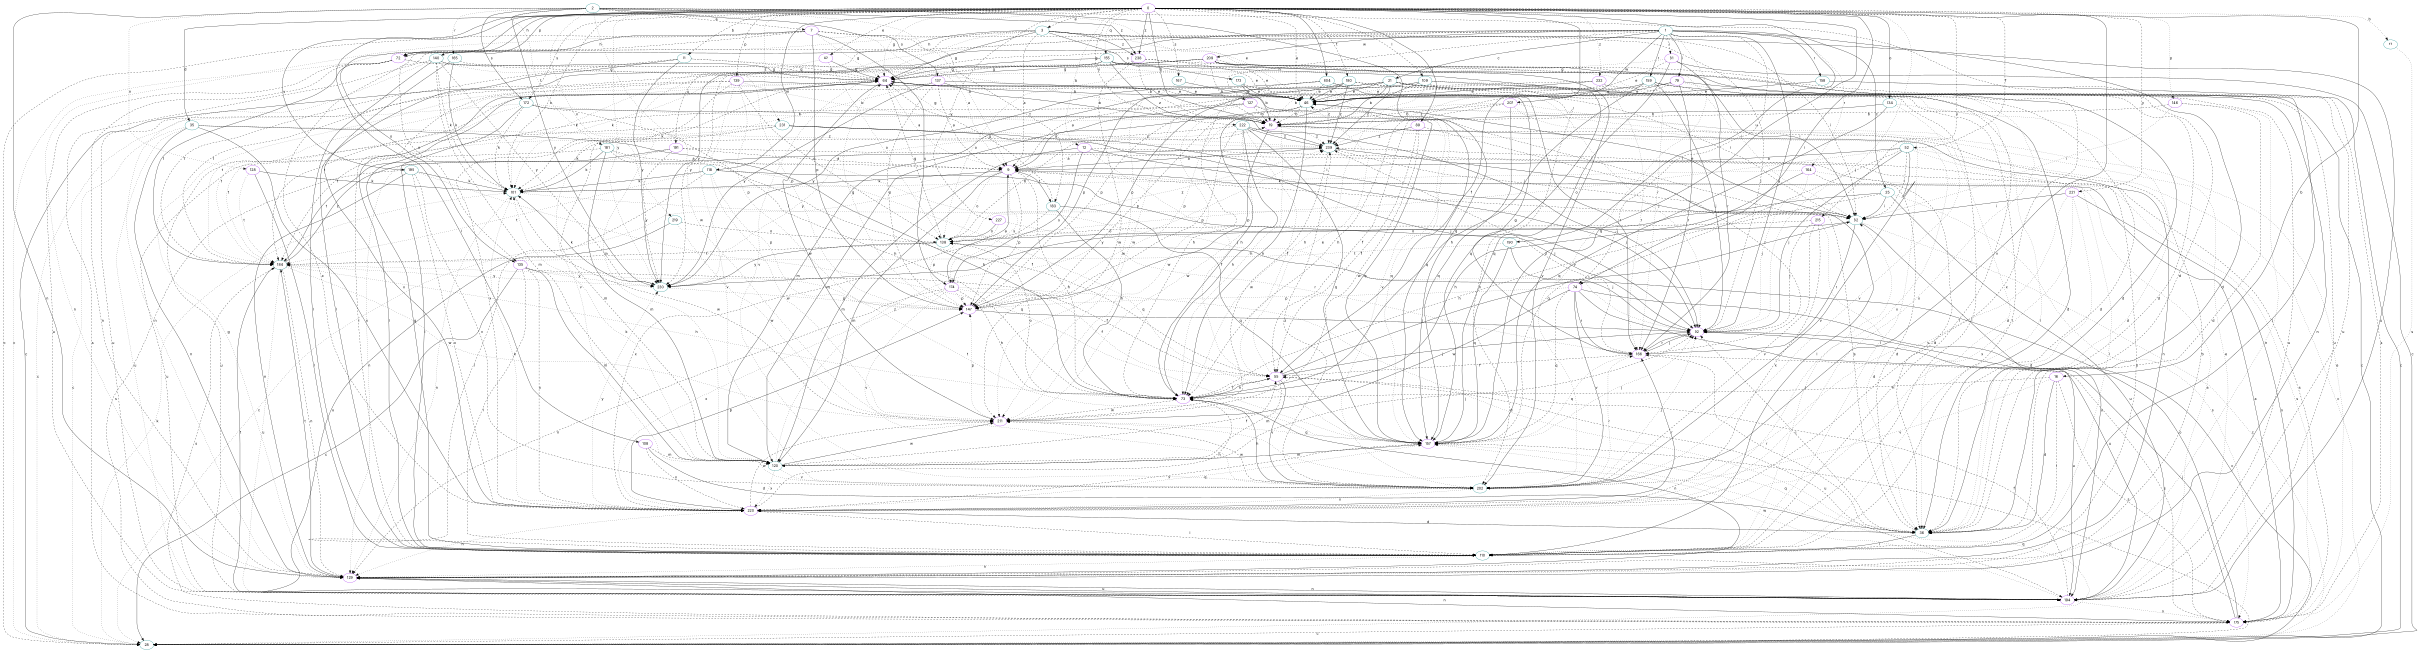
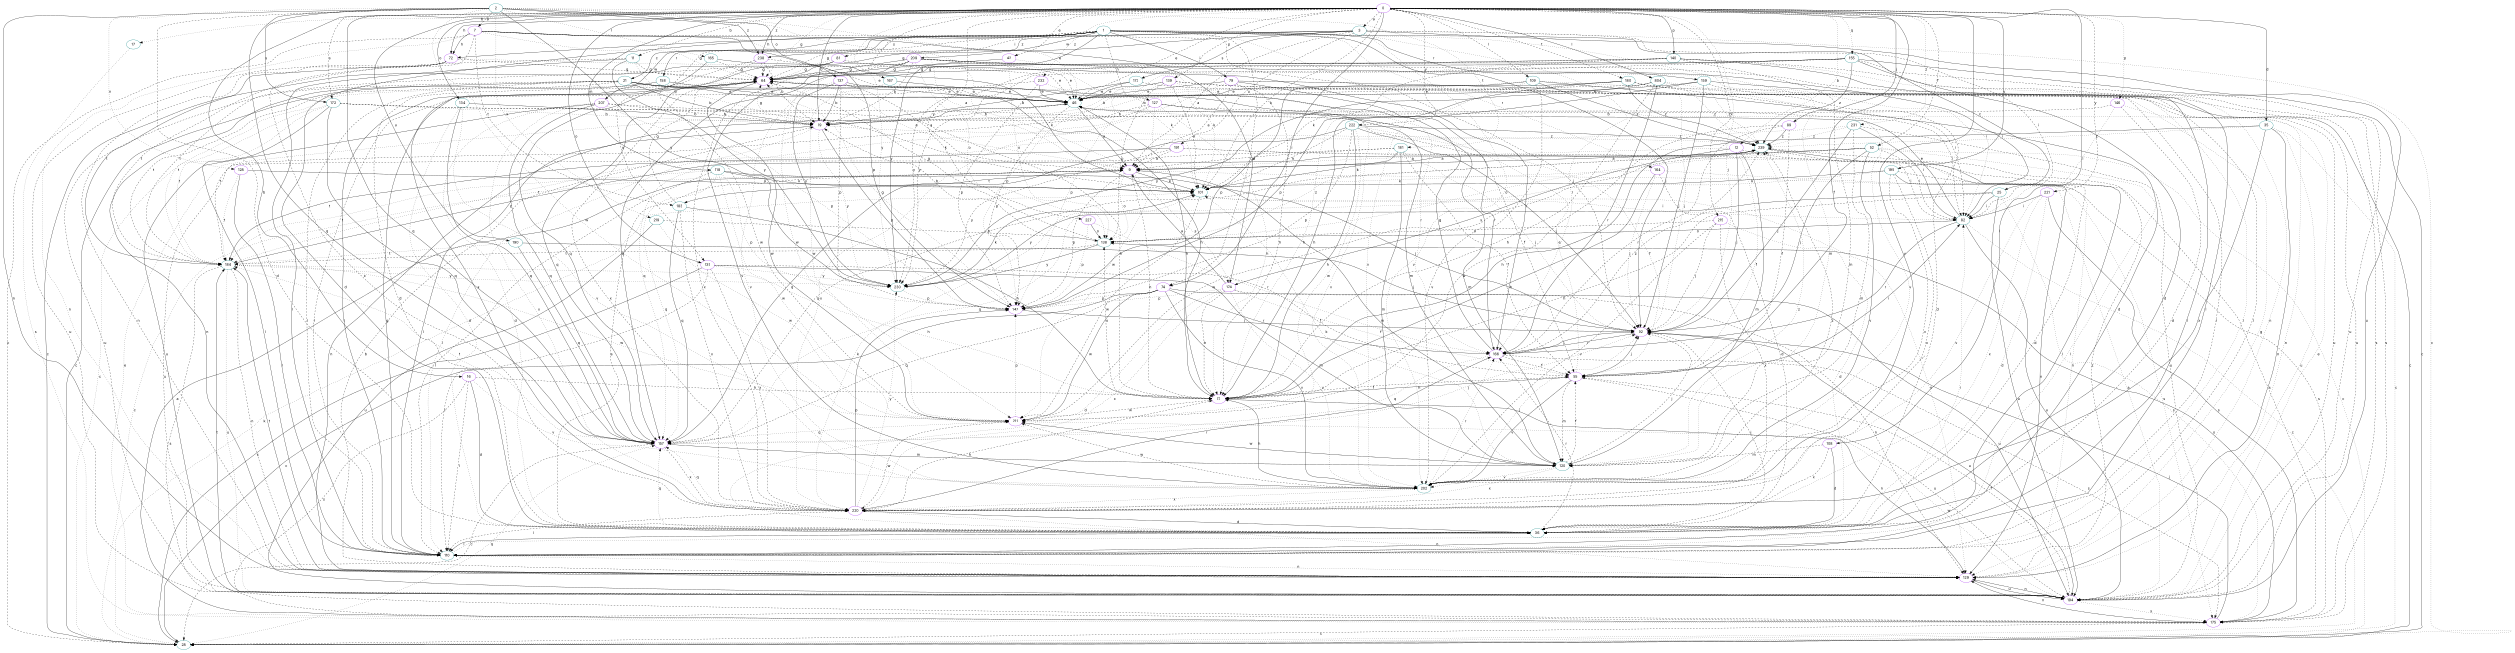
edge "46" -> "110": added, label "l"
edge "207" -> "194": added, label "u"
